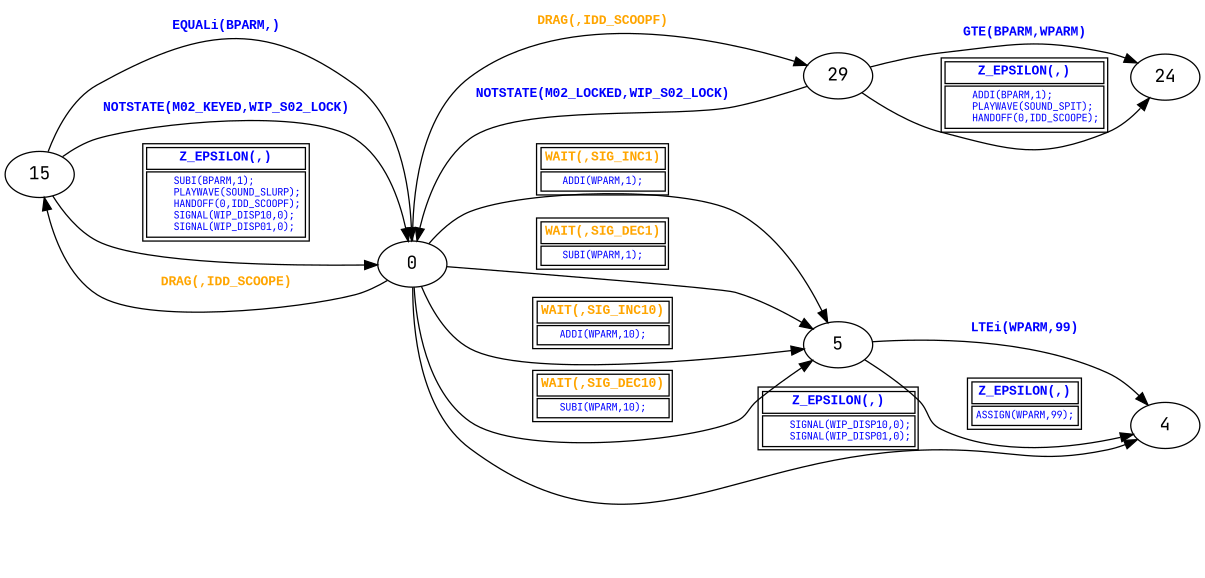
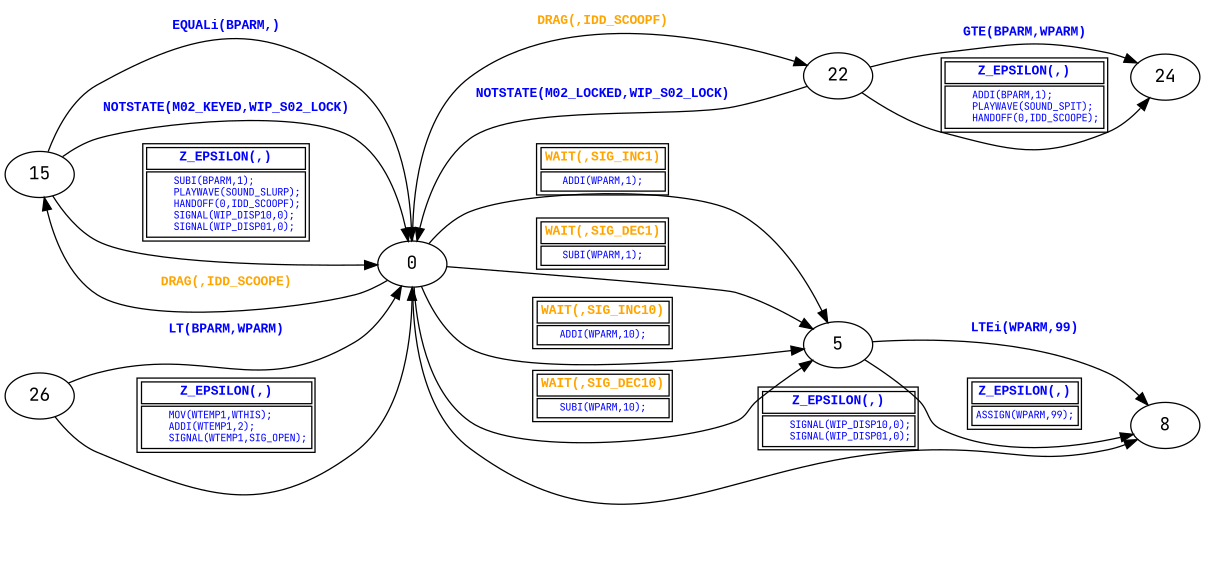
node "29": label "29" -> "22"
node "26": added
node "4": label "4" -> "8"
